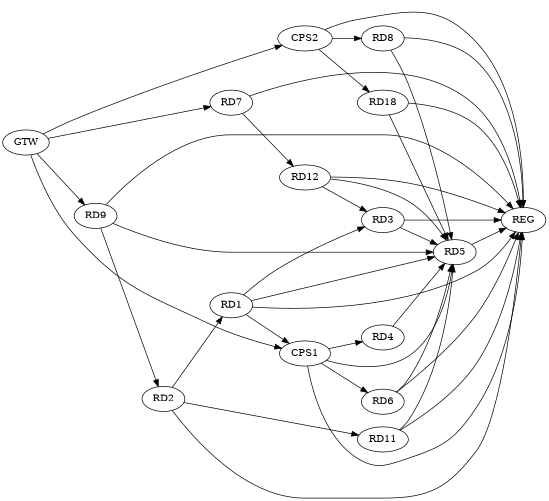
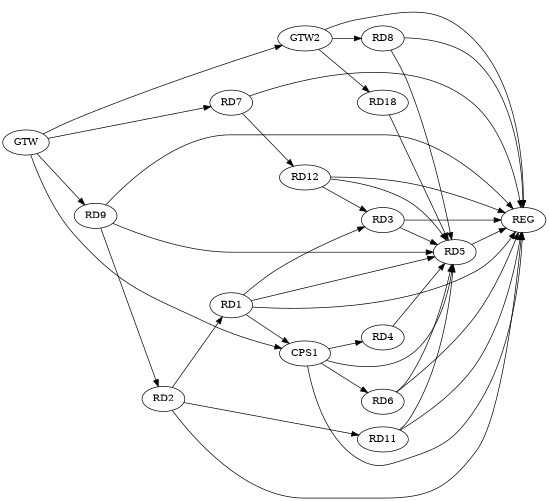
node "CPS2": label "CPS2" -> "GTW2"
edge "RD18" -> "REG": removed
